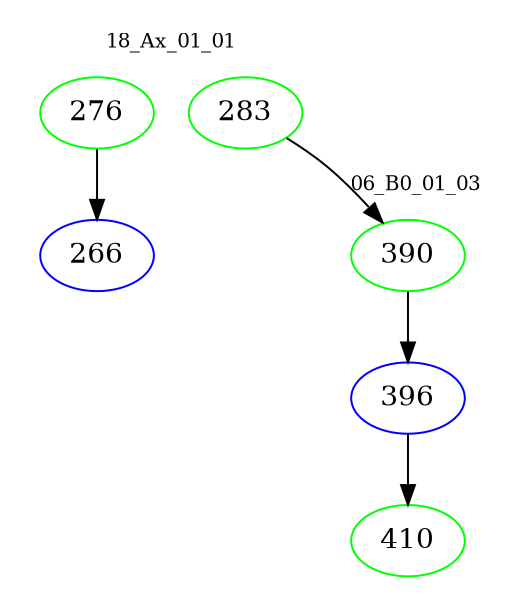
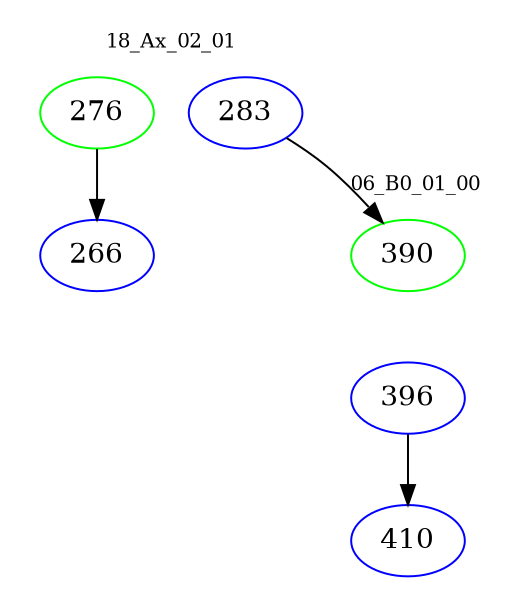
cluster "18_Ax_01_01": label "18_Ax_01_01" -> "18_Ax_02_01"
node "283": color green -> blue
cluster "06_B0_01_03": label "06_B0_01_03" -> "06_B0_01_00"
edge "390" -> "396": removed
node "410": color green -> blue
